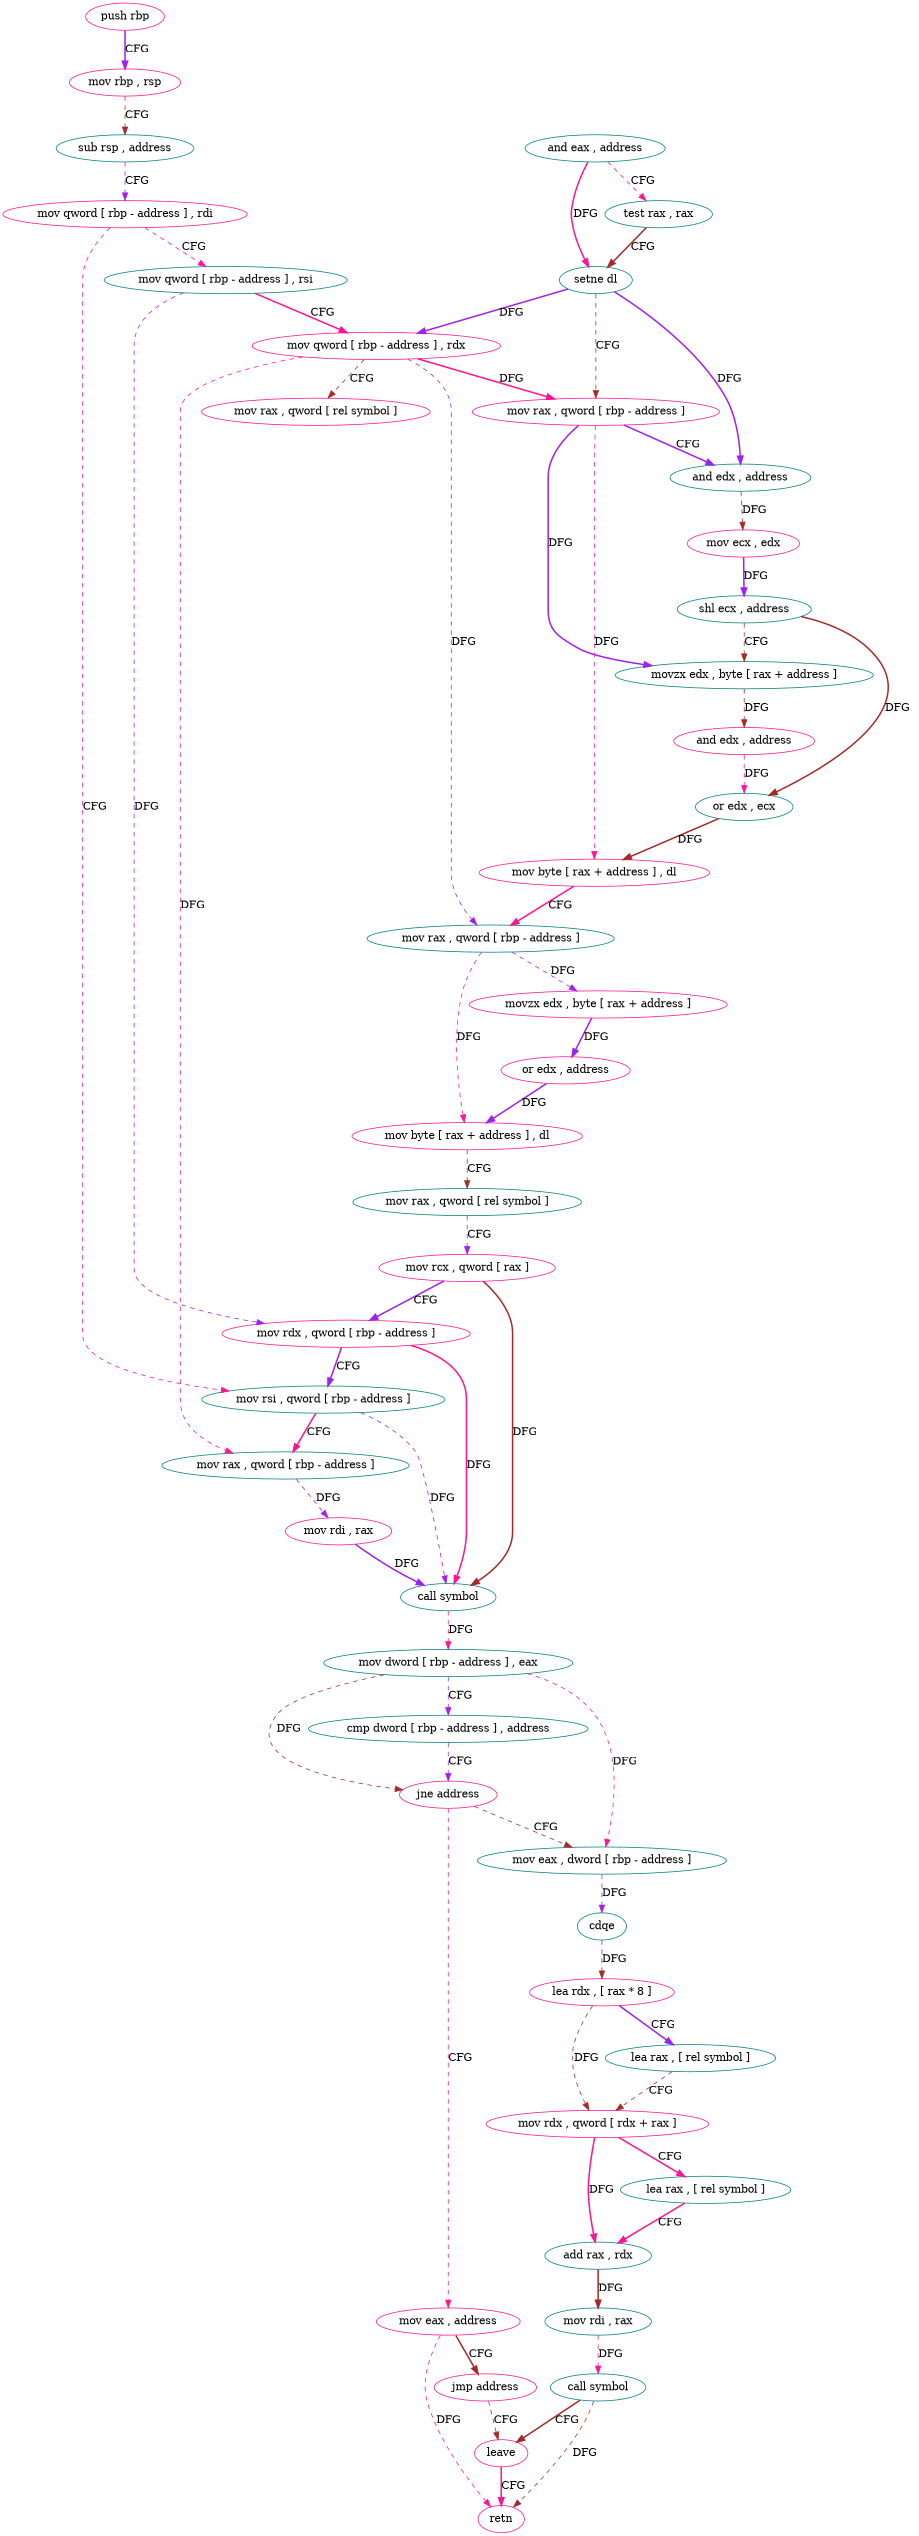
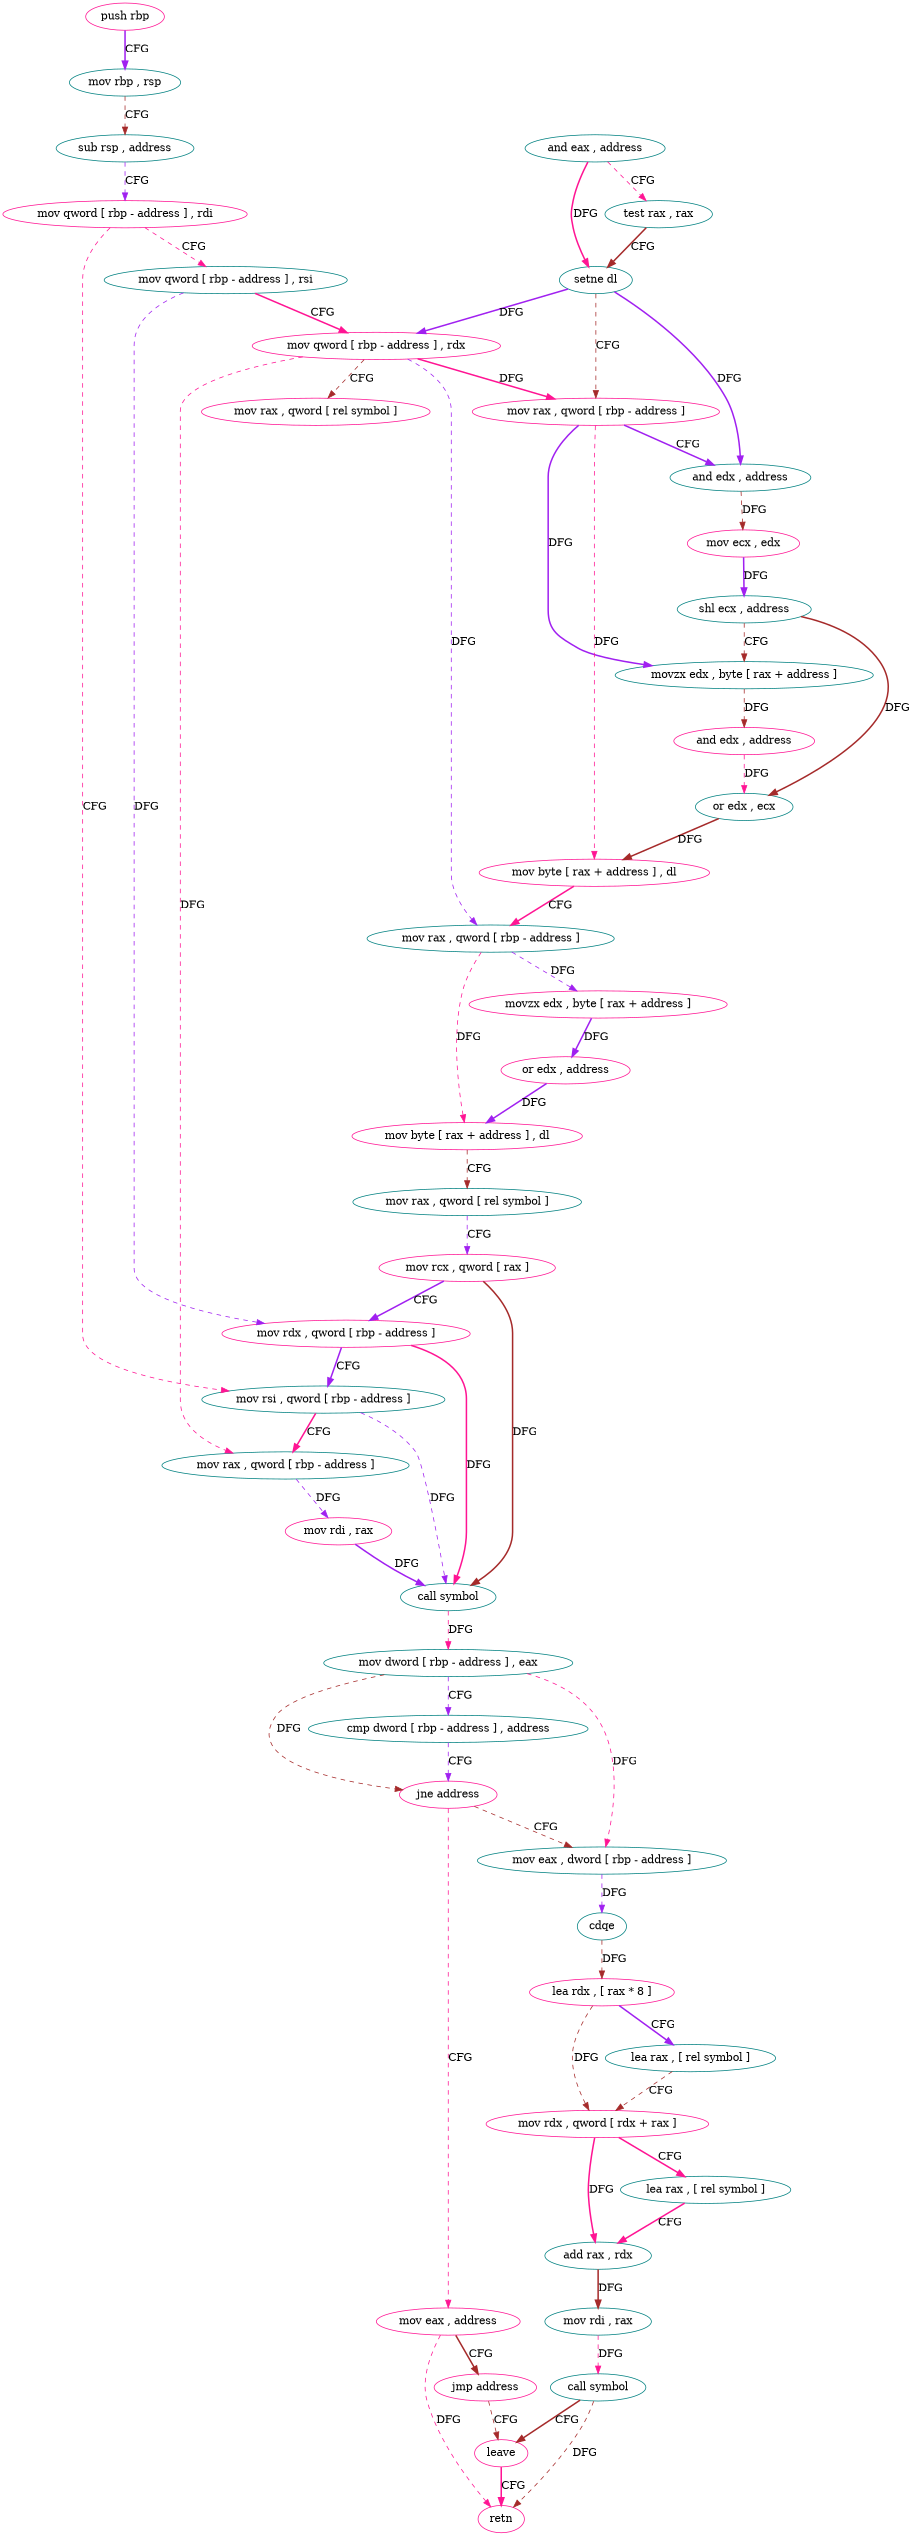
node "mov rbp , rsp": color deeppink -> teal
